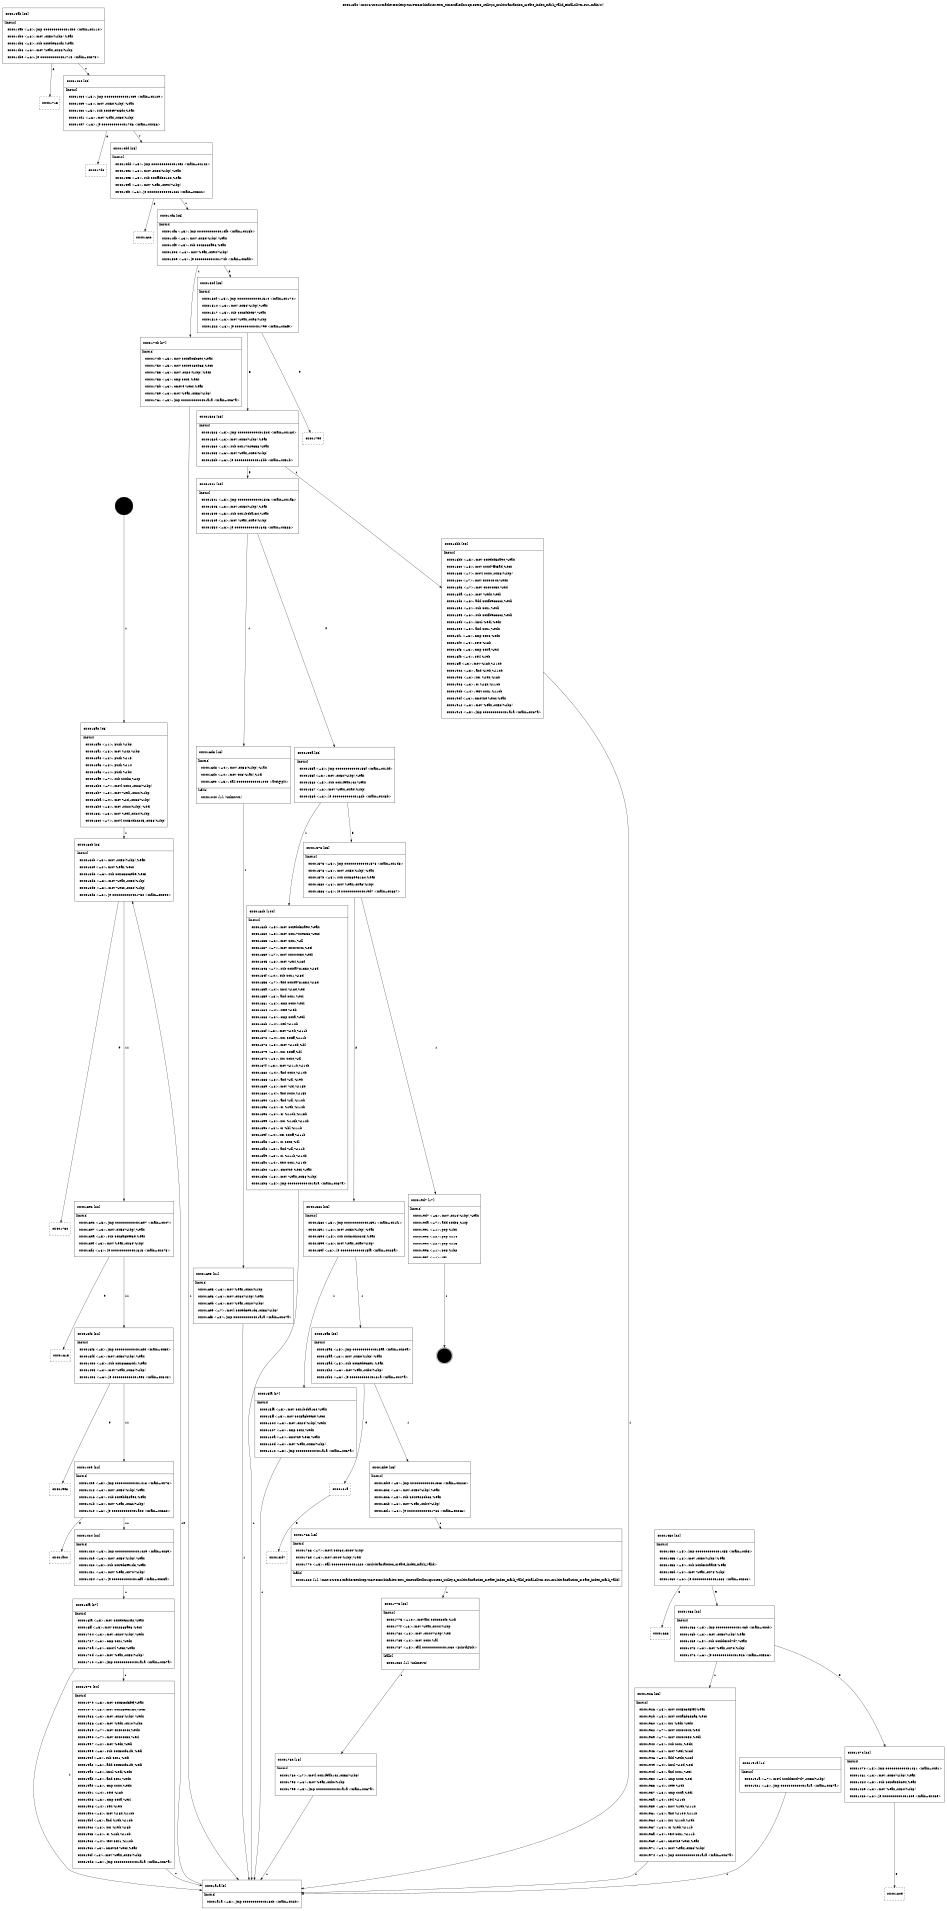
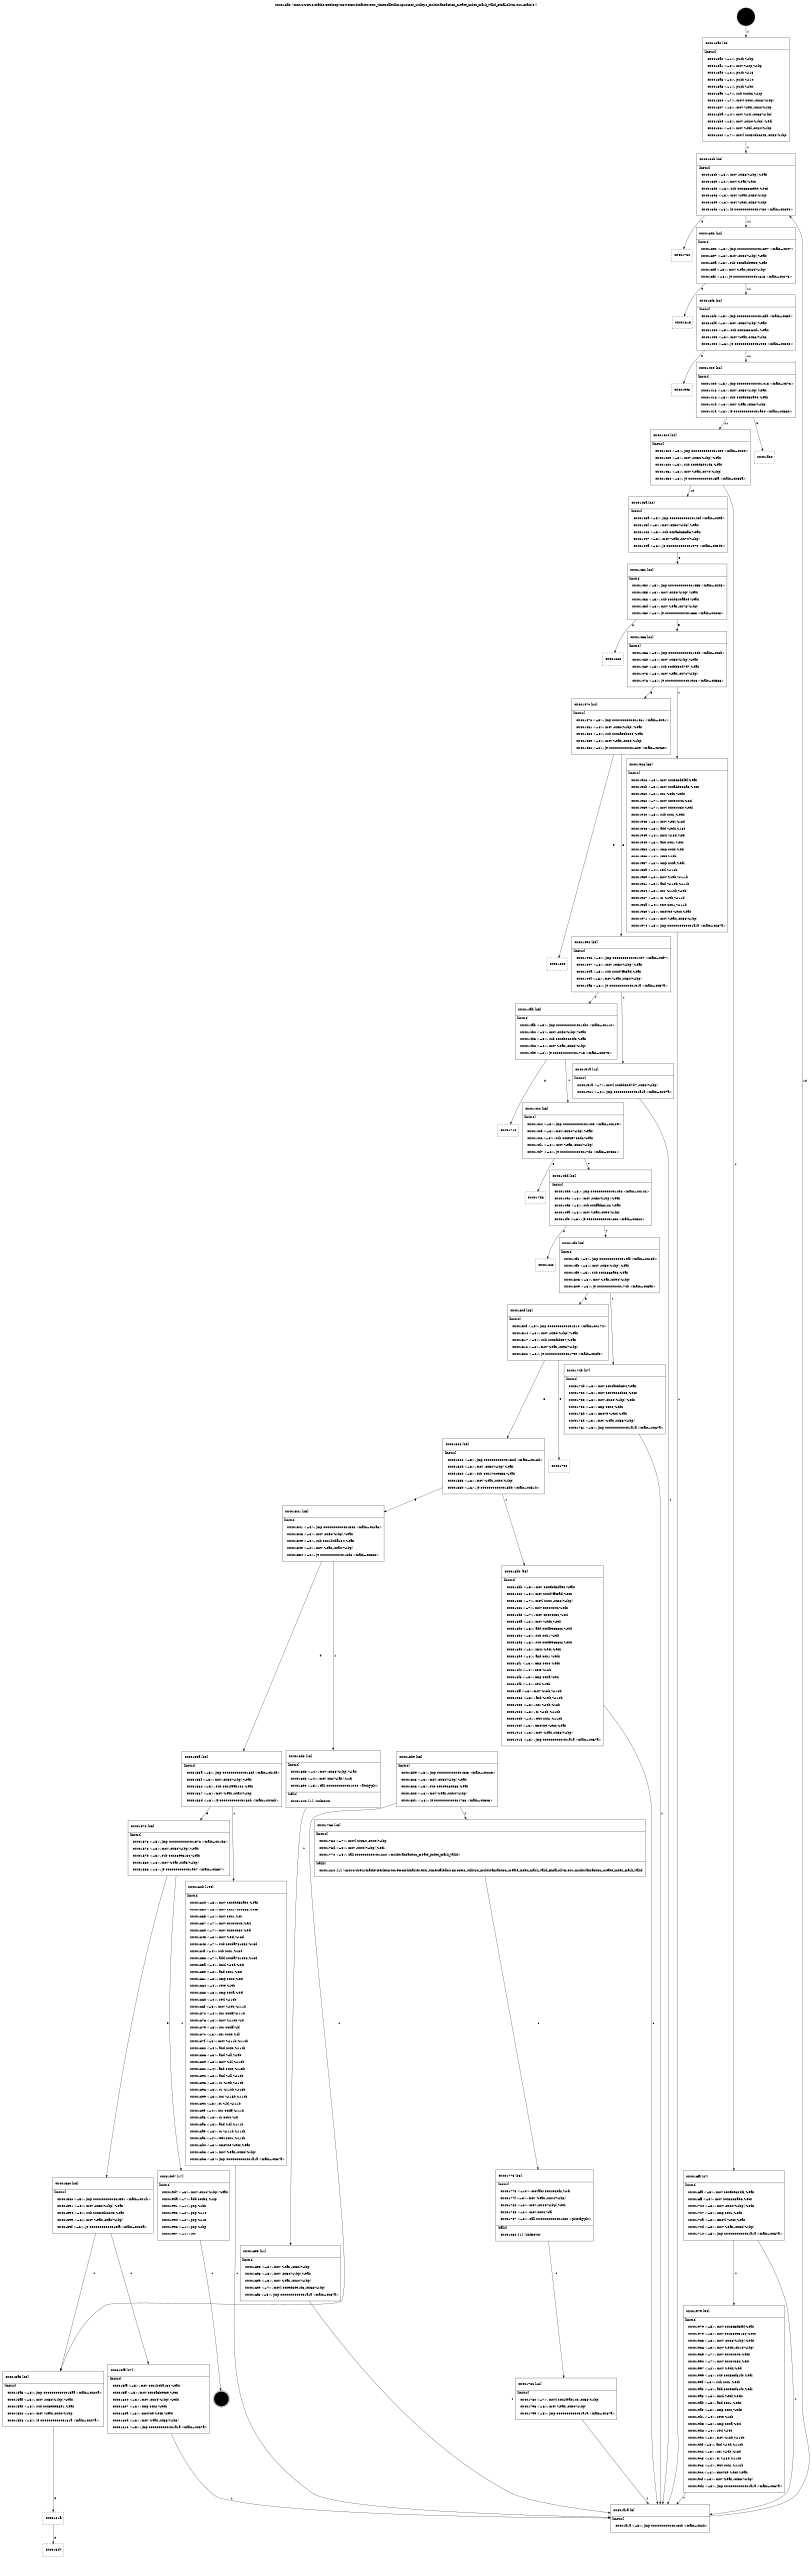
node "0x40143a [22]": added
node "0x401492 [25]": added
edge "0x4015a5 [25]" -> "0x4015be [25]": reversed
